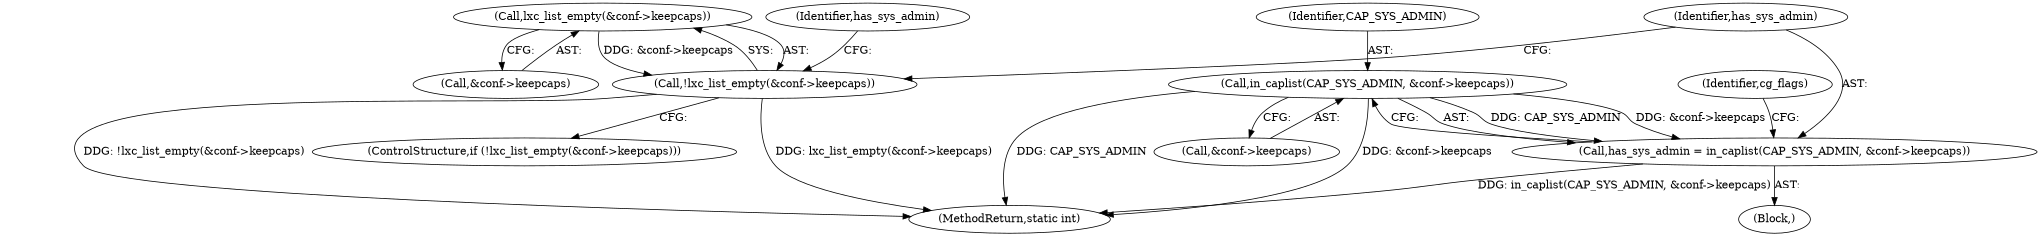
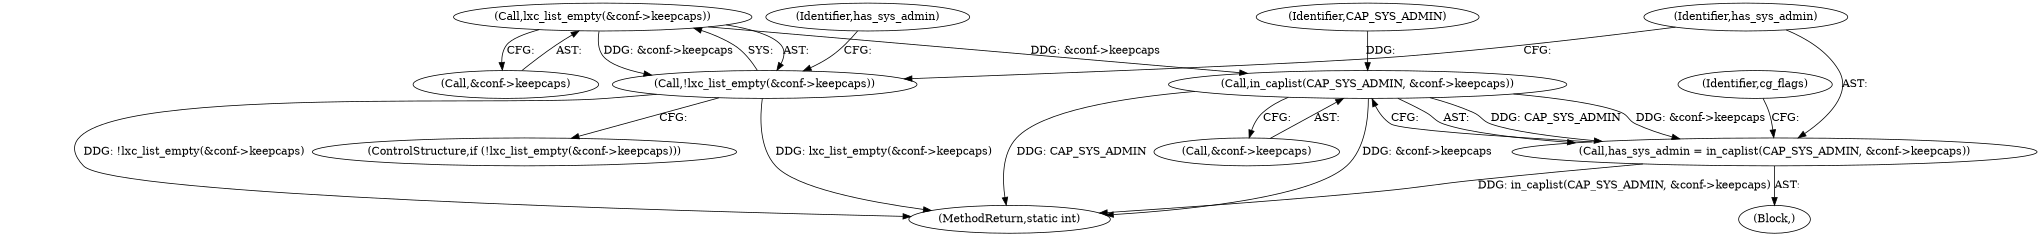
edge "(Call,lxc_list_empty(&conf->keepcaps))" -> "(Call,in_caplist(CAP_SYS_ADMIN, &conf->keepcaps))": added, label "DDG: &conf->keepcaps"
edge "(Identifier,CAP_SYS_ADMIN)" -> "(Call,in_caplist(CAP_SYS_ADMIN, &conf->keepcaps))": label "AST: " -> "DDG: "
